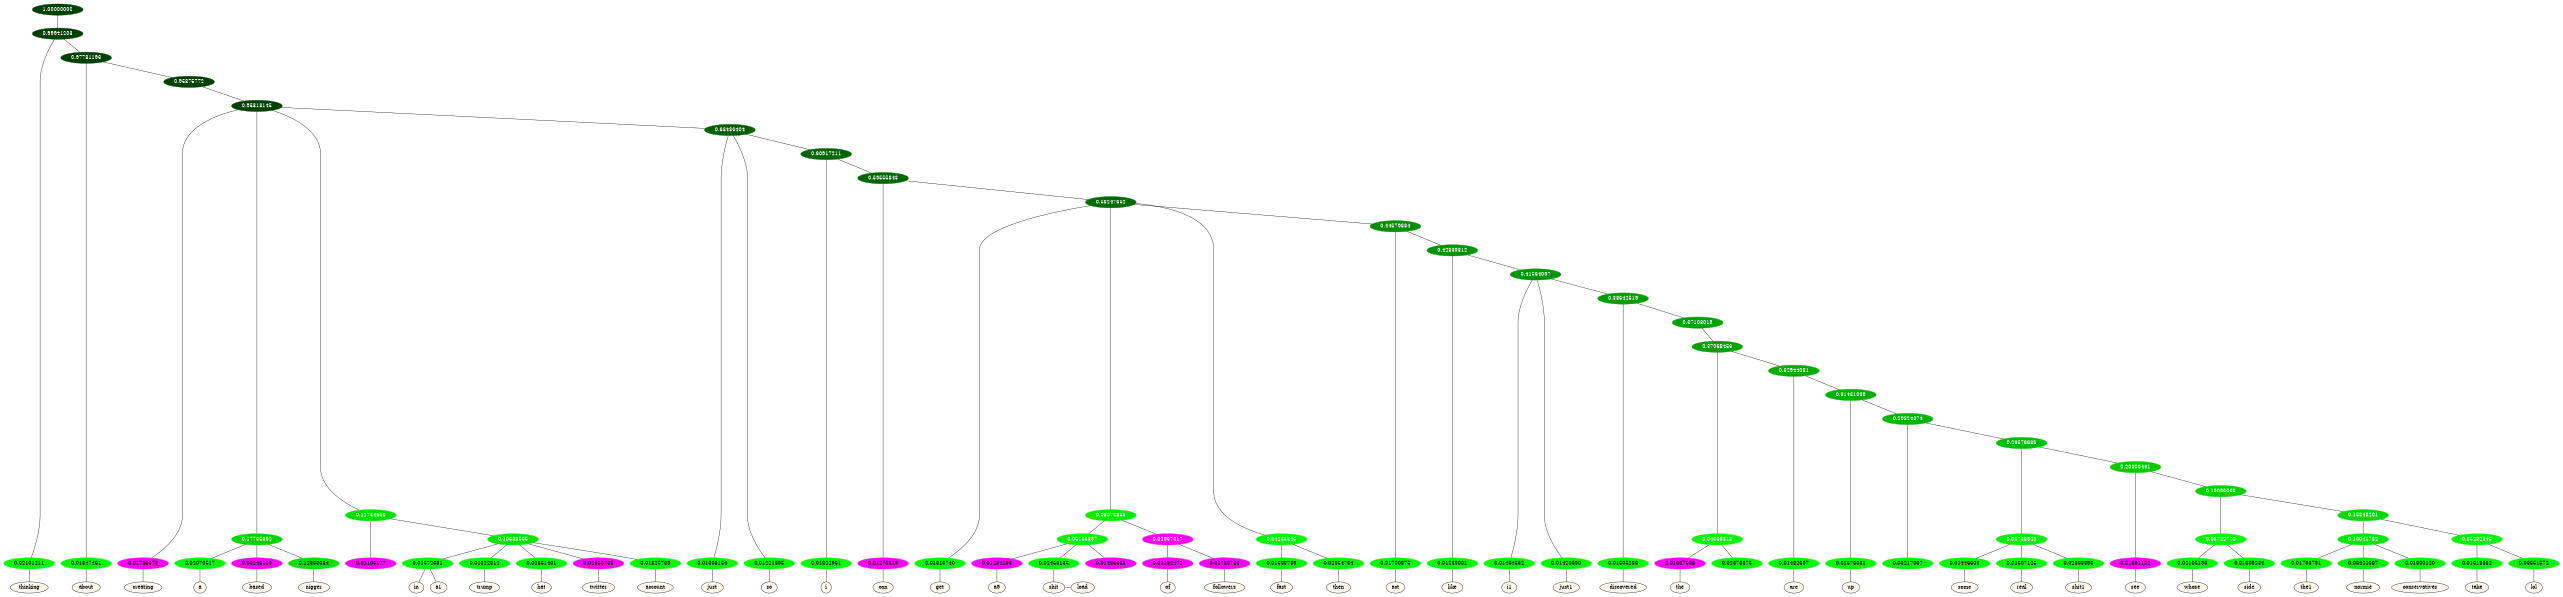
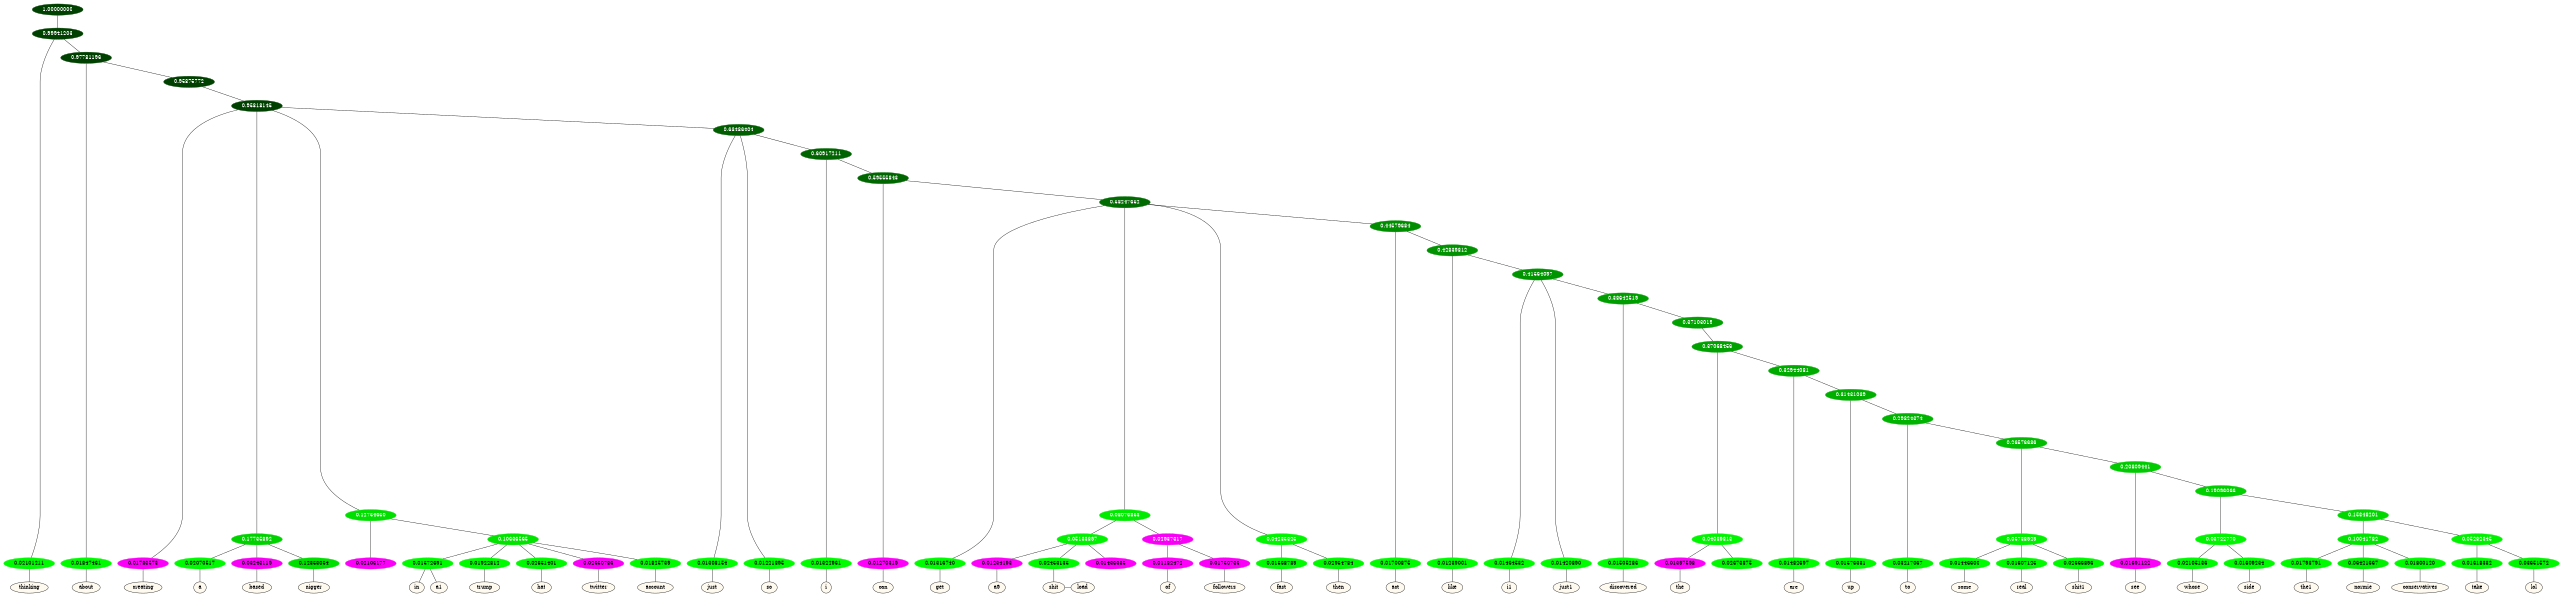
node "0.01322812": label "0.01322812" -> "0.01922812"
node "0.02105196": label "0.02105196" -> "0.02105136"
node "to": added
